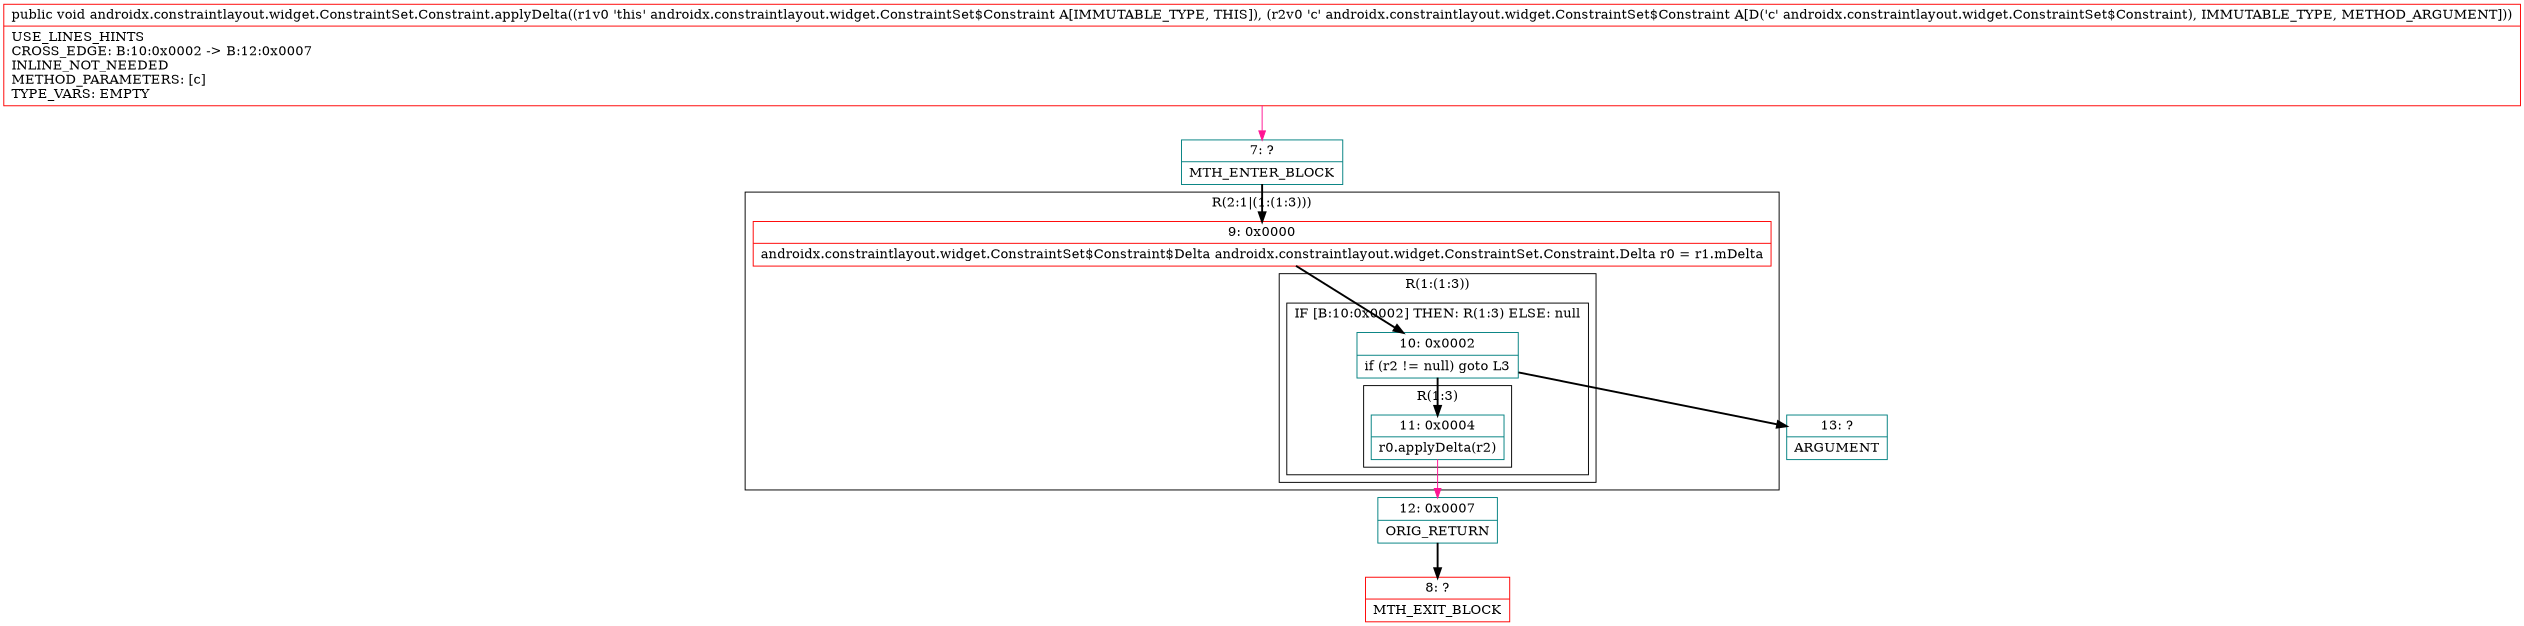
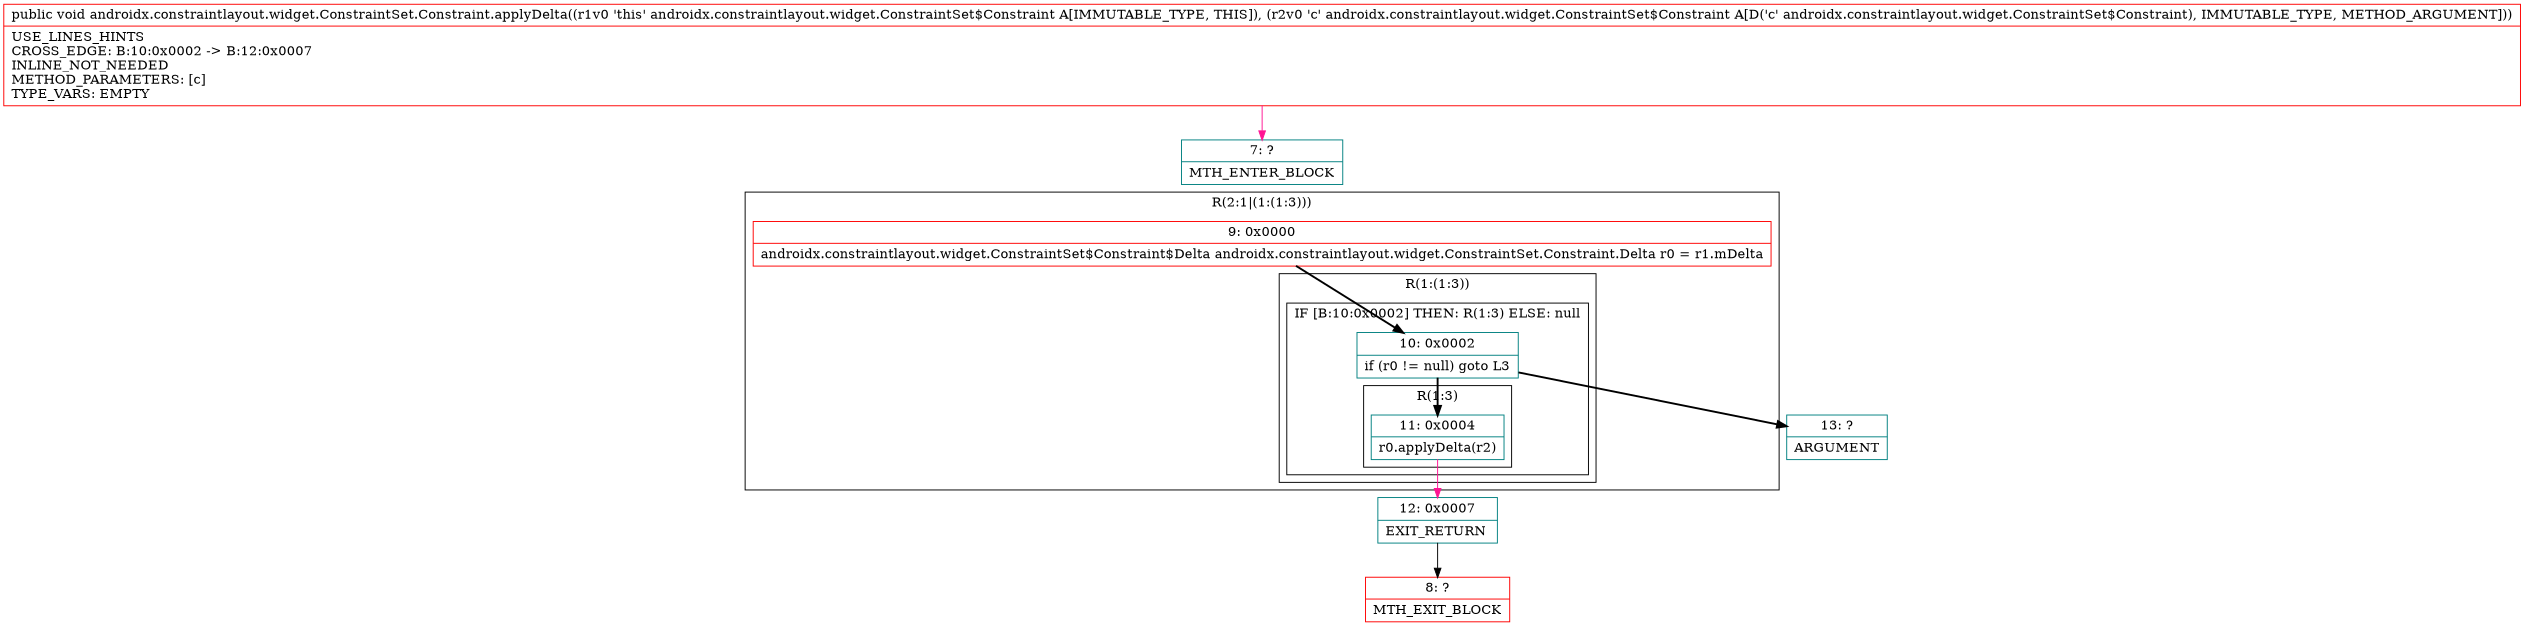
edge "7: ?" -> "9: 0x0000": removed
node "10: 0x0002": text "if (r2 != null) goto L3" -> "if (r0 != null) goto L3"
node "12: 0x0007": text "ORIG_RETURN" -> "EXIT_RETURN"
edge "12: 0x0007" -> "8: ?": style bold -> solid
